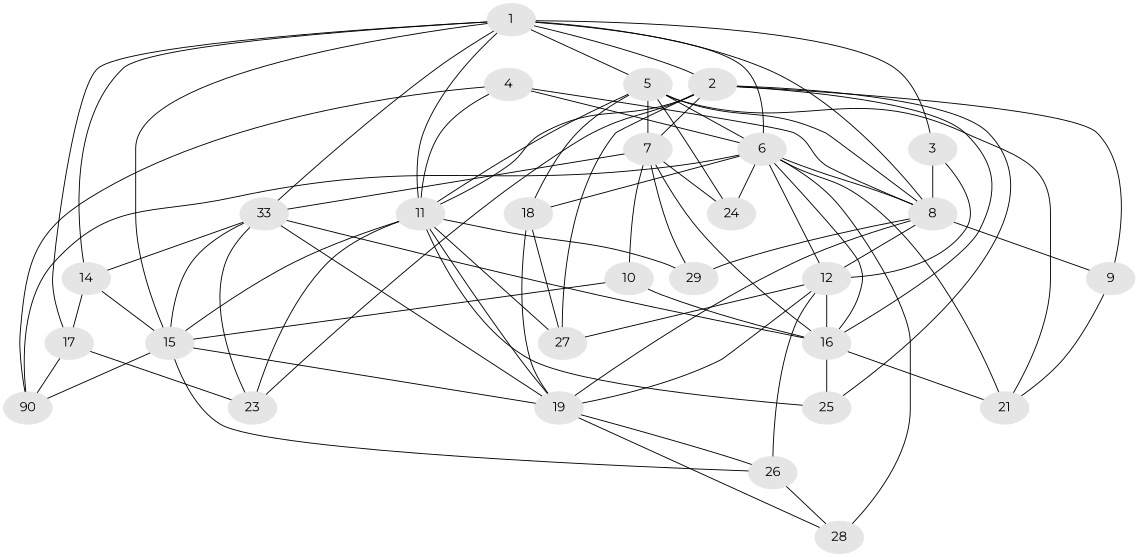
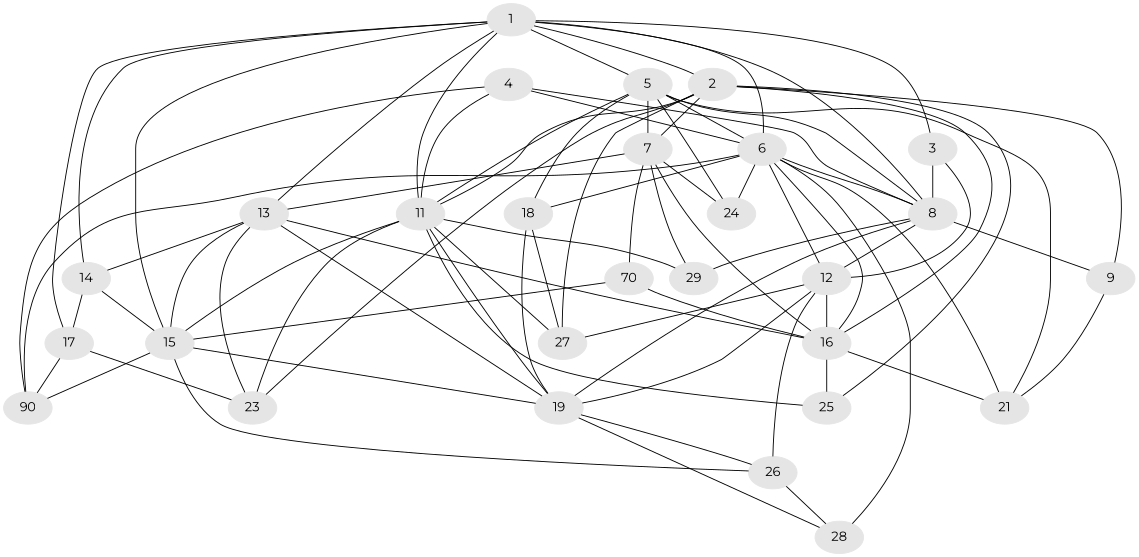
node "33": label "33" -> "13"
node "10": label "10" -> "70"
